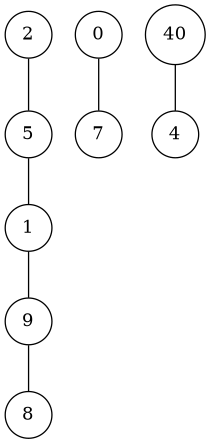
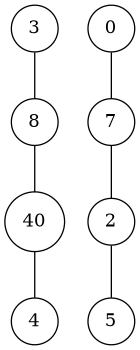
edge "8" -- "40": added
edge "7" -- "2": added
node "1": removed
node "9": label "9" -> "3"
